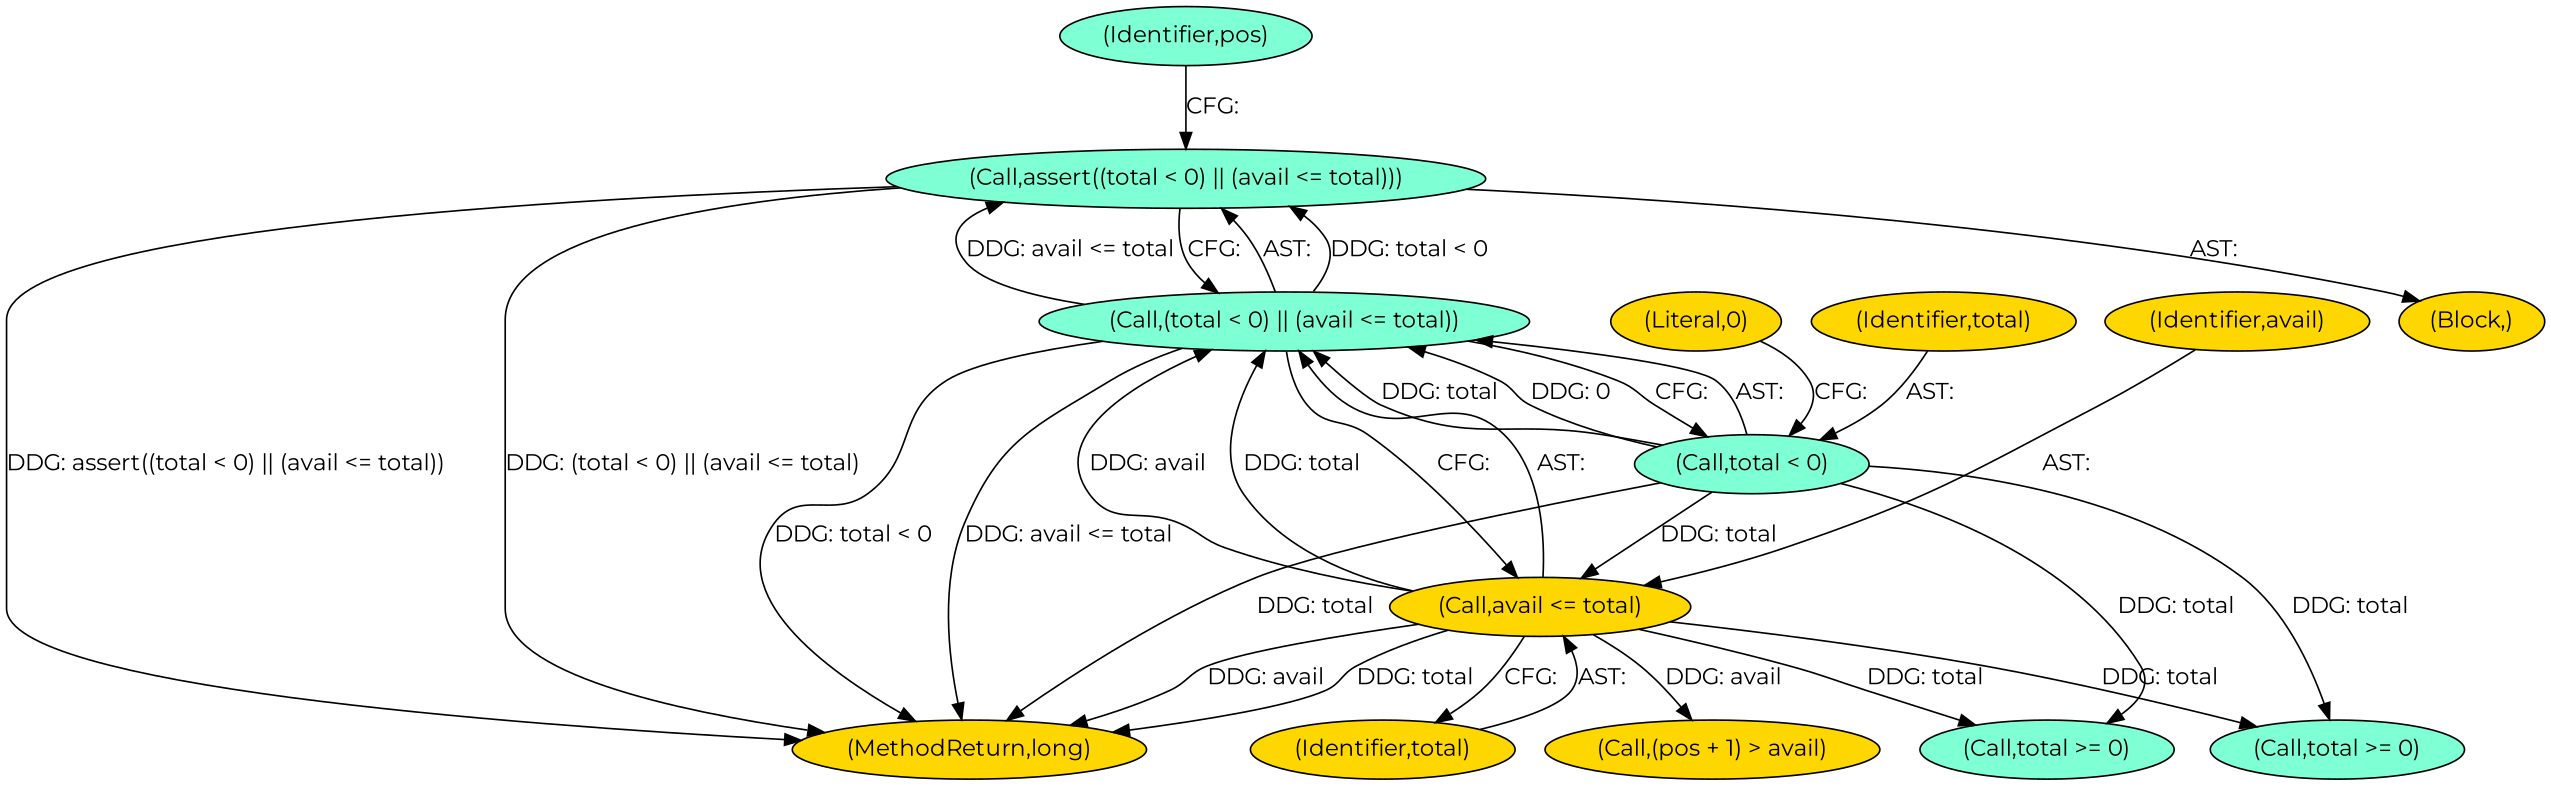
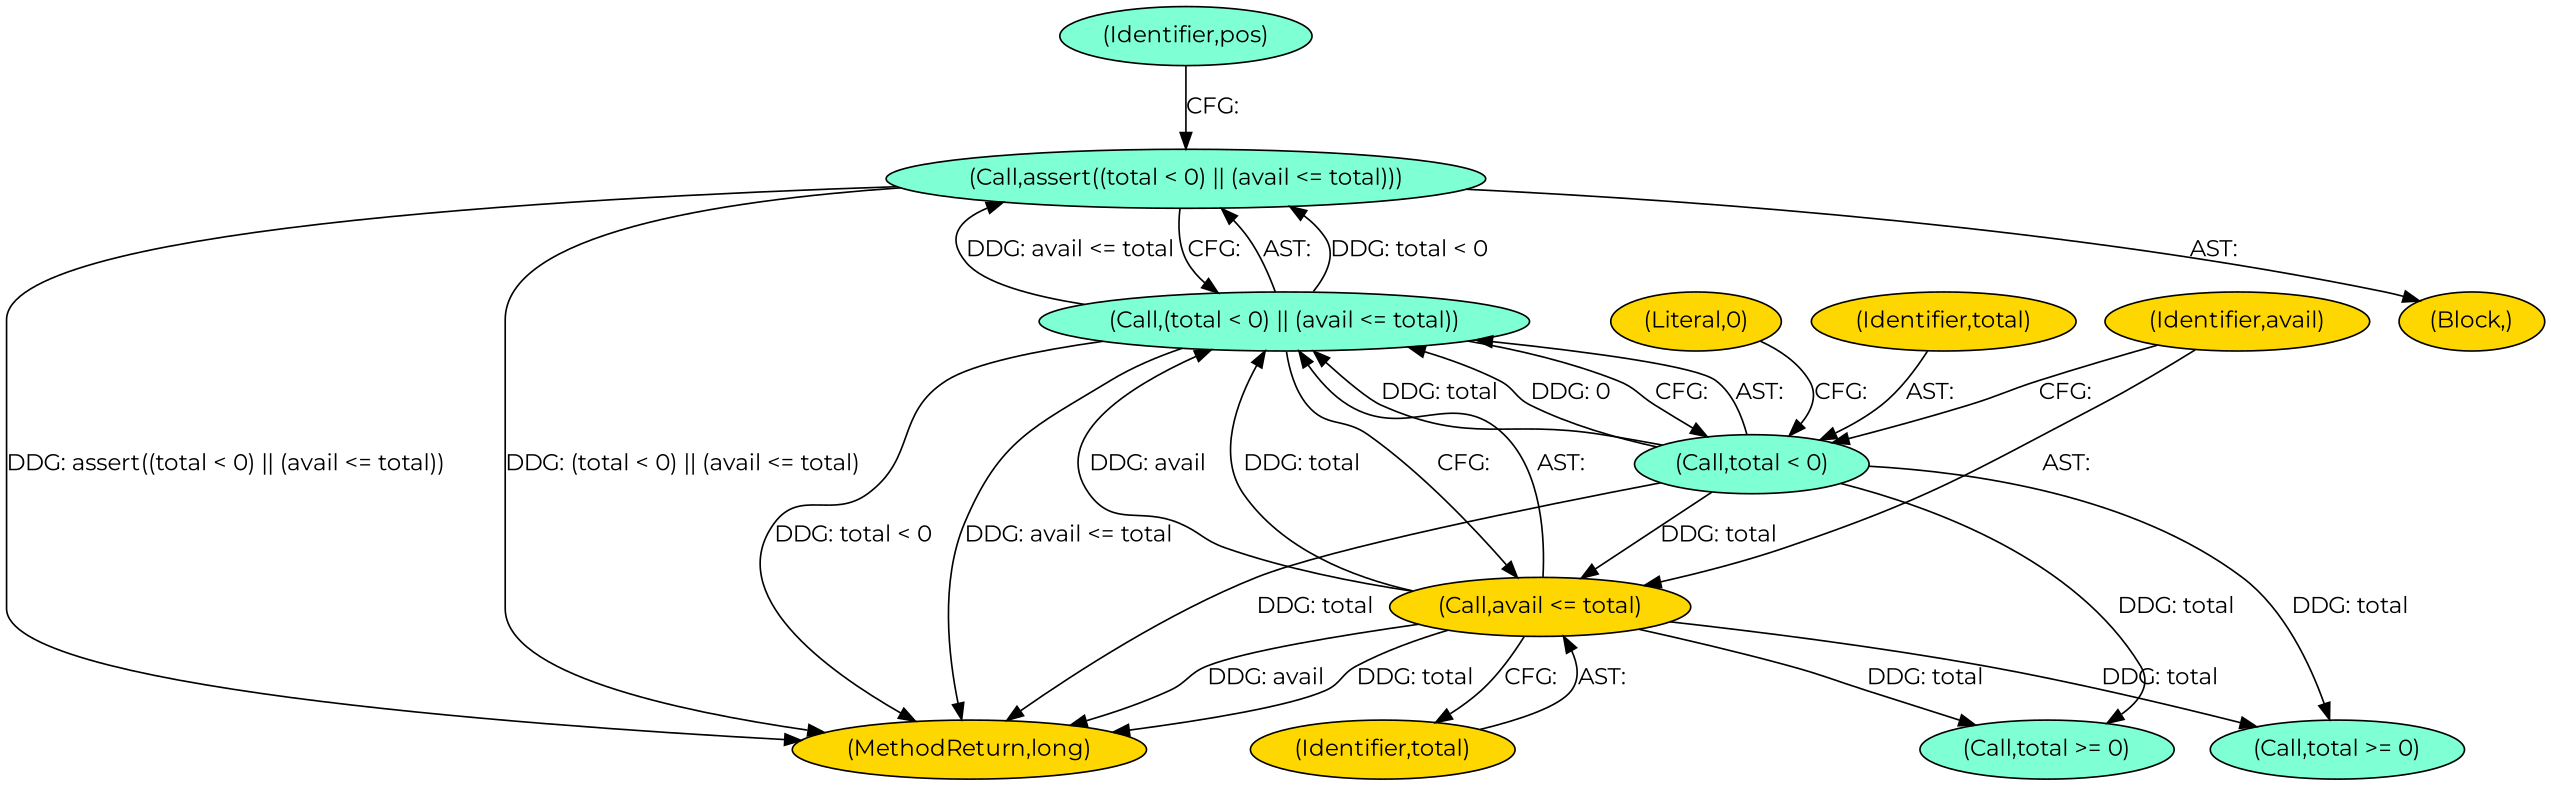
edge "(Identifier,avail)" -> "(Call,total < 0)": added, label "CFG:"
node "(Call,(pos + 1) > avail)": removed
